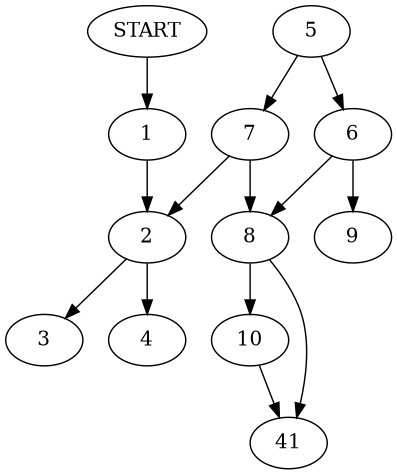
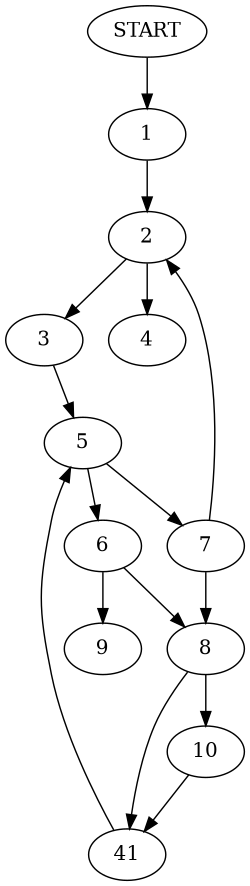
edge "3" -> "5": added
edge "41" -> "5": added
